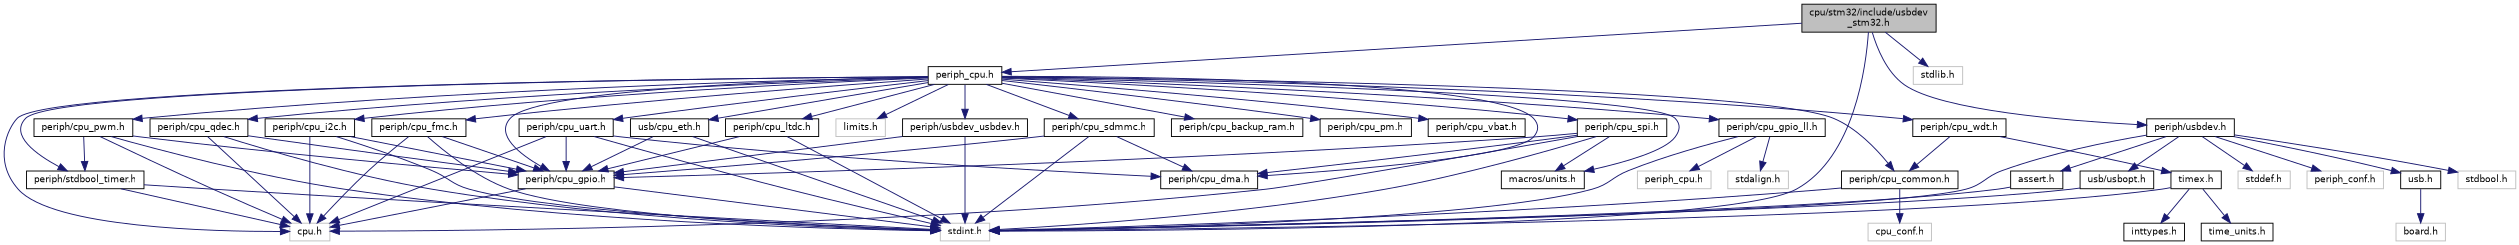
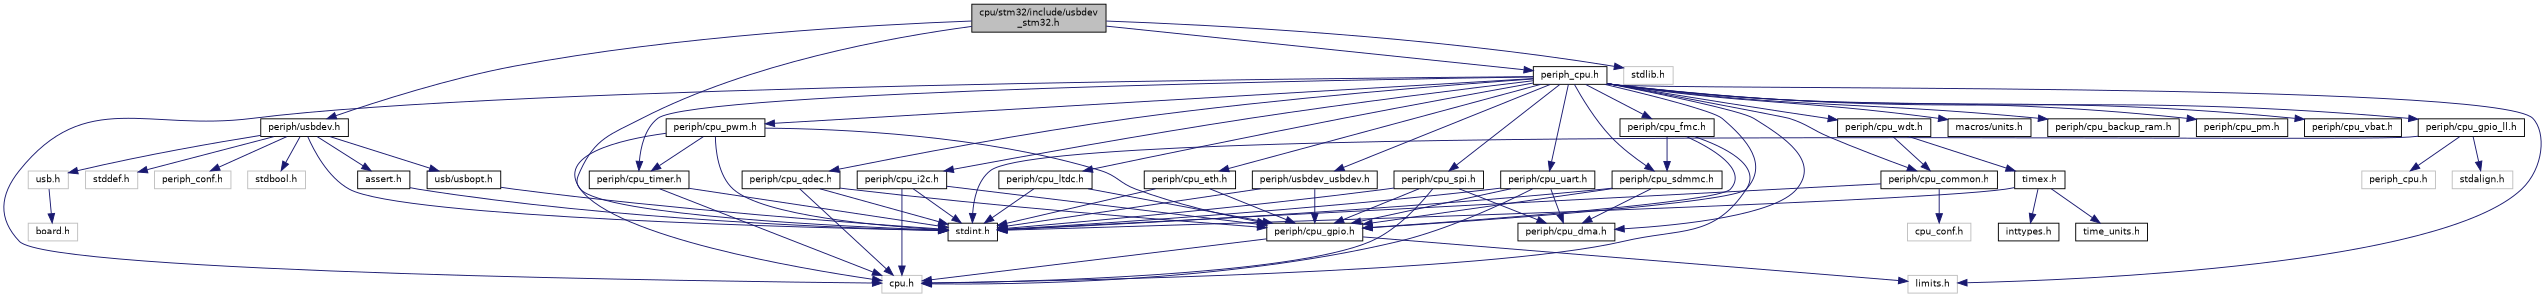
node "usb/cpu_eth.h": label "usb/cpu_eth.h" -> "periph/cpu_eth.h"
edge "periph/cpu_spi.h" -> "macros/units.h": removed
node "periph/stdbool_timer.h": label "periph/stdbool_timer.h" -> "periph/cpu_timer.h"
node "usb.h": color black -> grey75
edge "periph/cpu_gpio.h" -> "stdint.h": now "periph/cpu_gpio.h" -> "limits.h"
edge "periph/cpu_fmc.h" -> "stdint.h": now "periph/cpu_fmc.h" -> "periph/cpu_sdmmc.h"
node "stdint.h": color grey75 -> black
